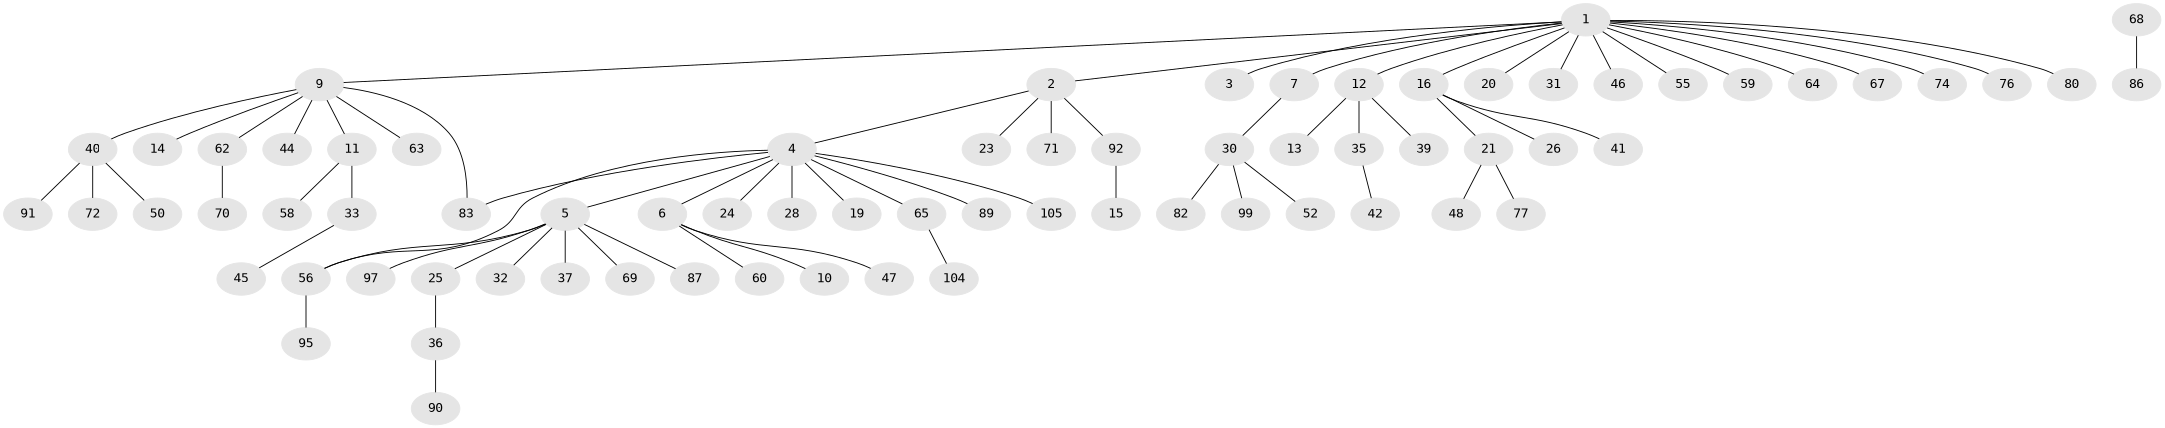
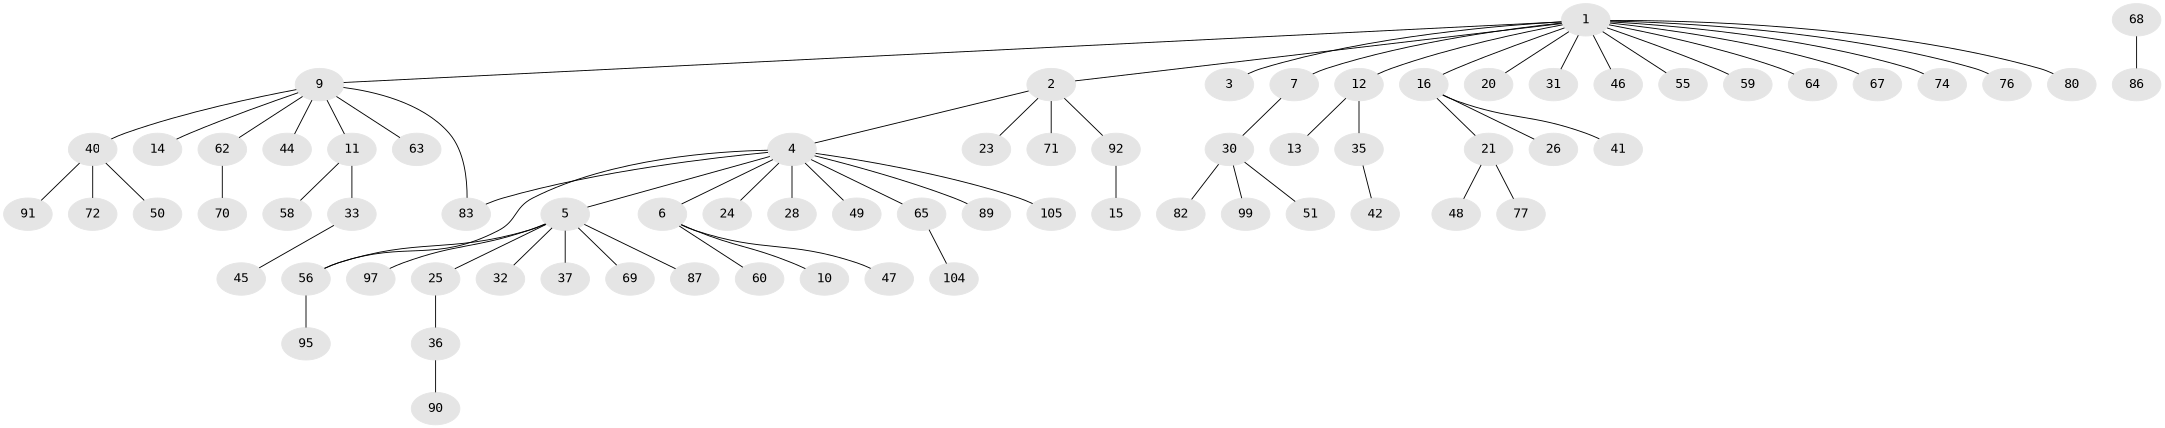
node "39": removed
node "19": label "19" -> "49"
node "52": label "52" -> "51"
